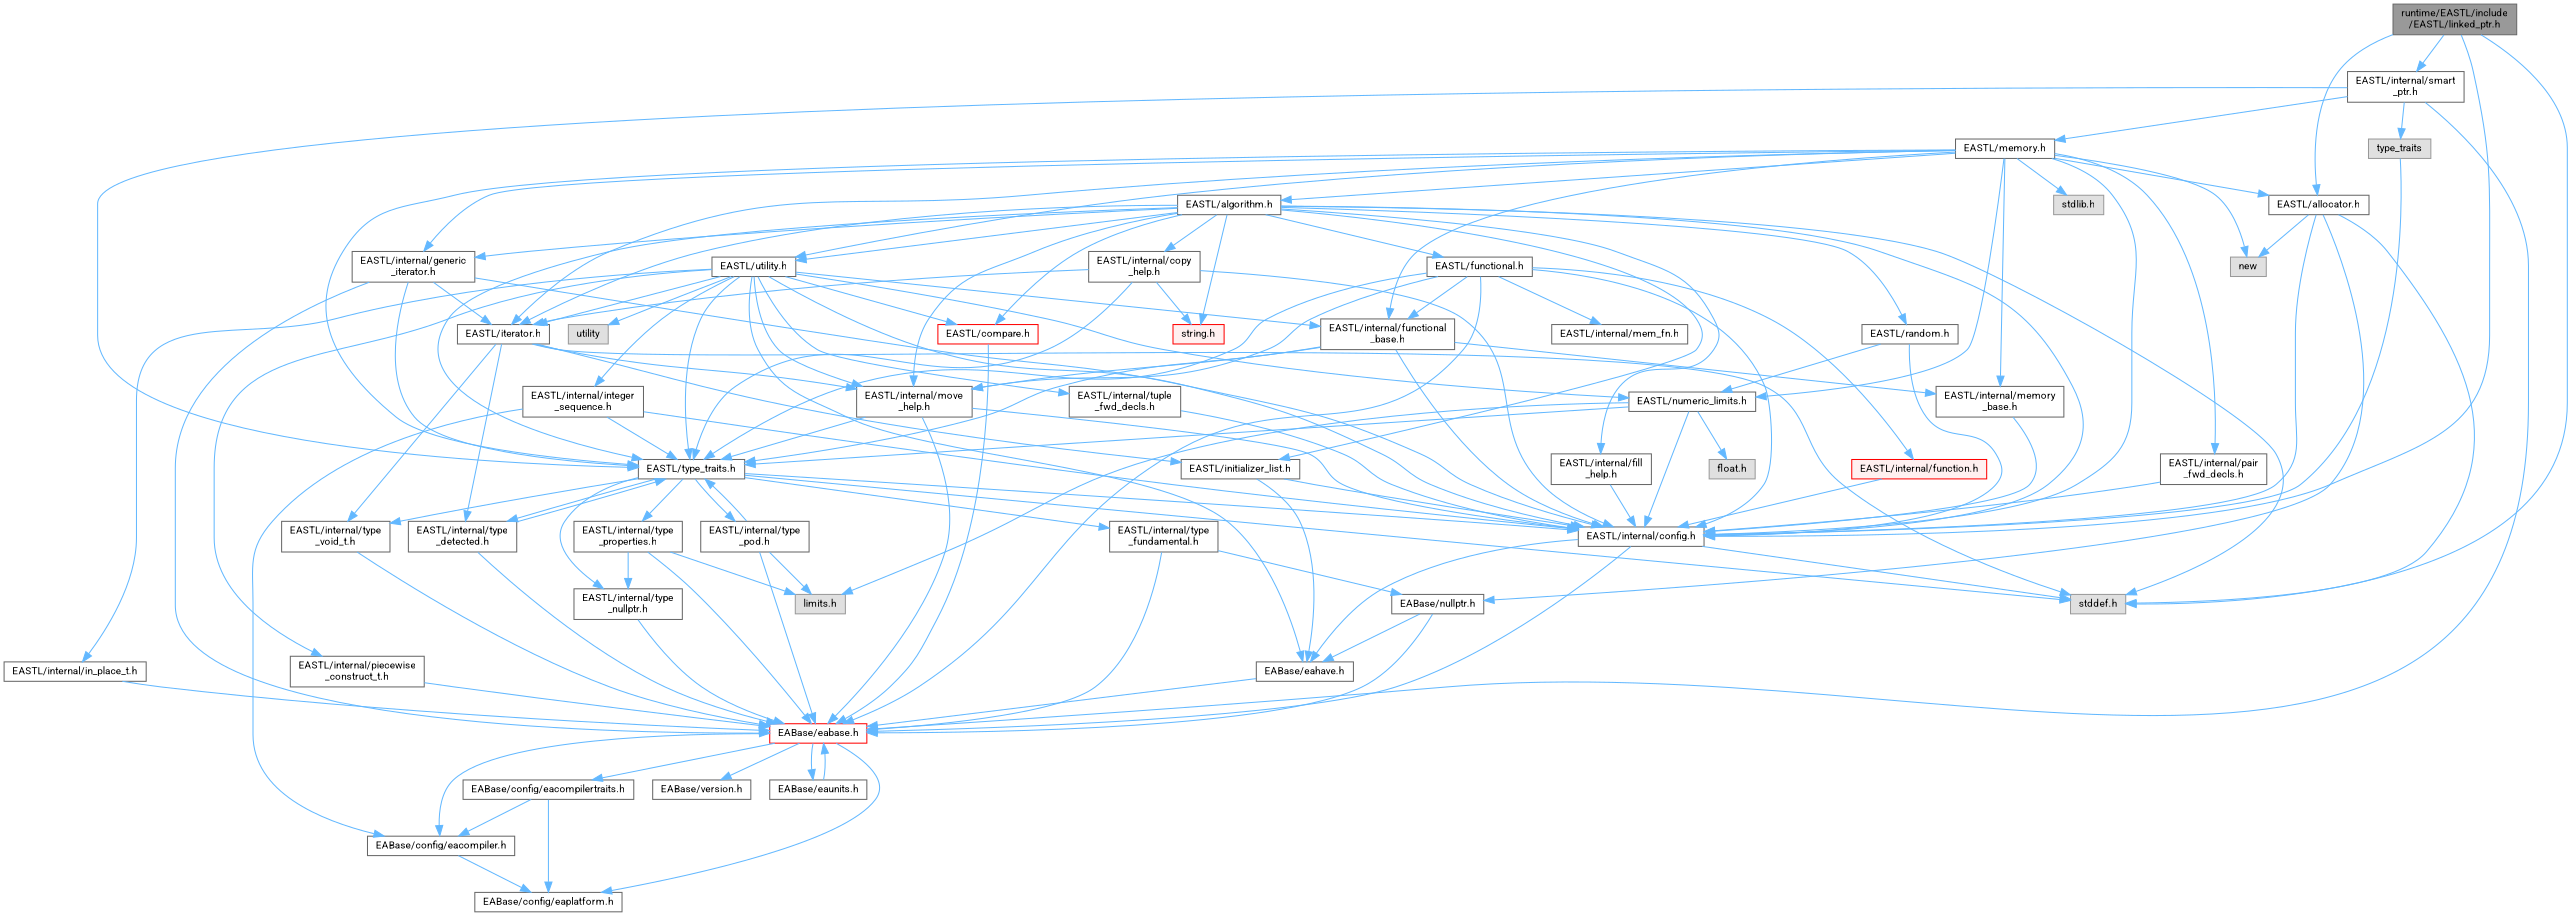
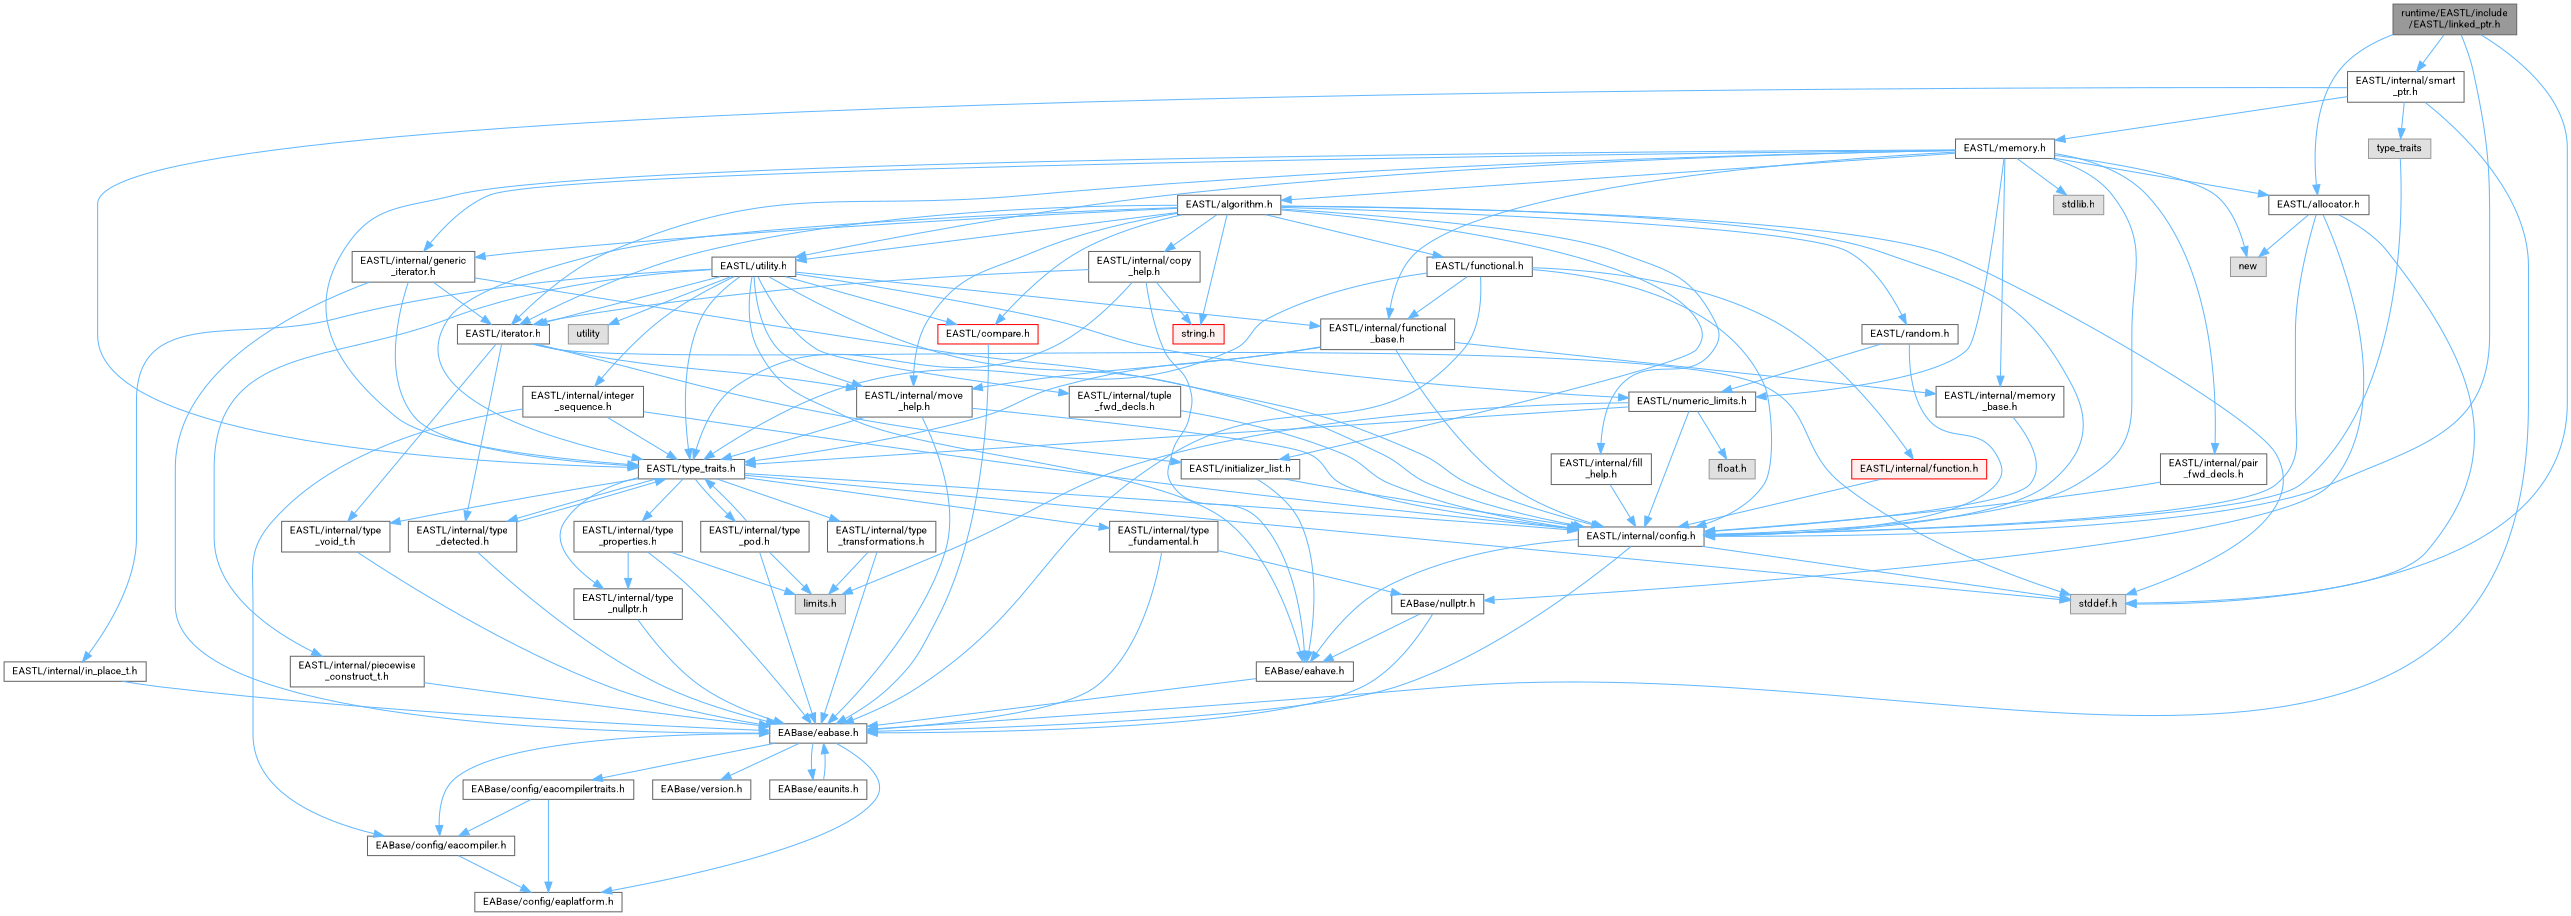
edge "EASTL/internal/copy _help.h" -> "EASTL/internal/config.h": now "EASTL/internal/copy _help.h" -> "EABase/eahave.h"
node "EASTL/internal/mem_fn.h": removed
edge "EASTL/functional.h" -> "EASTL/internal/move _help.h": removed
node "EASTL/internal/type _transformations.h": added
node "EABase/eabase.h": color red -> grey40
